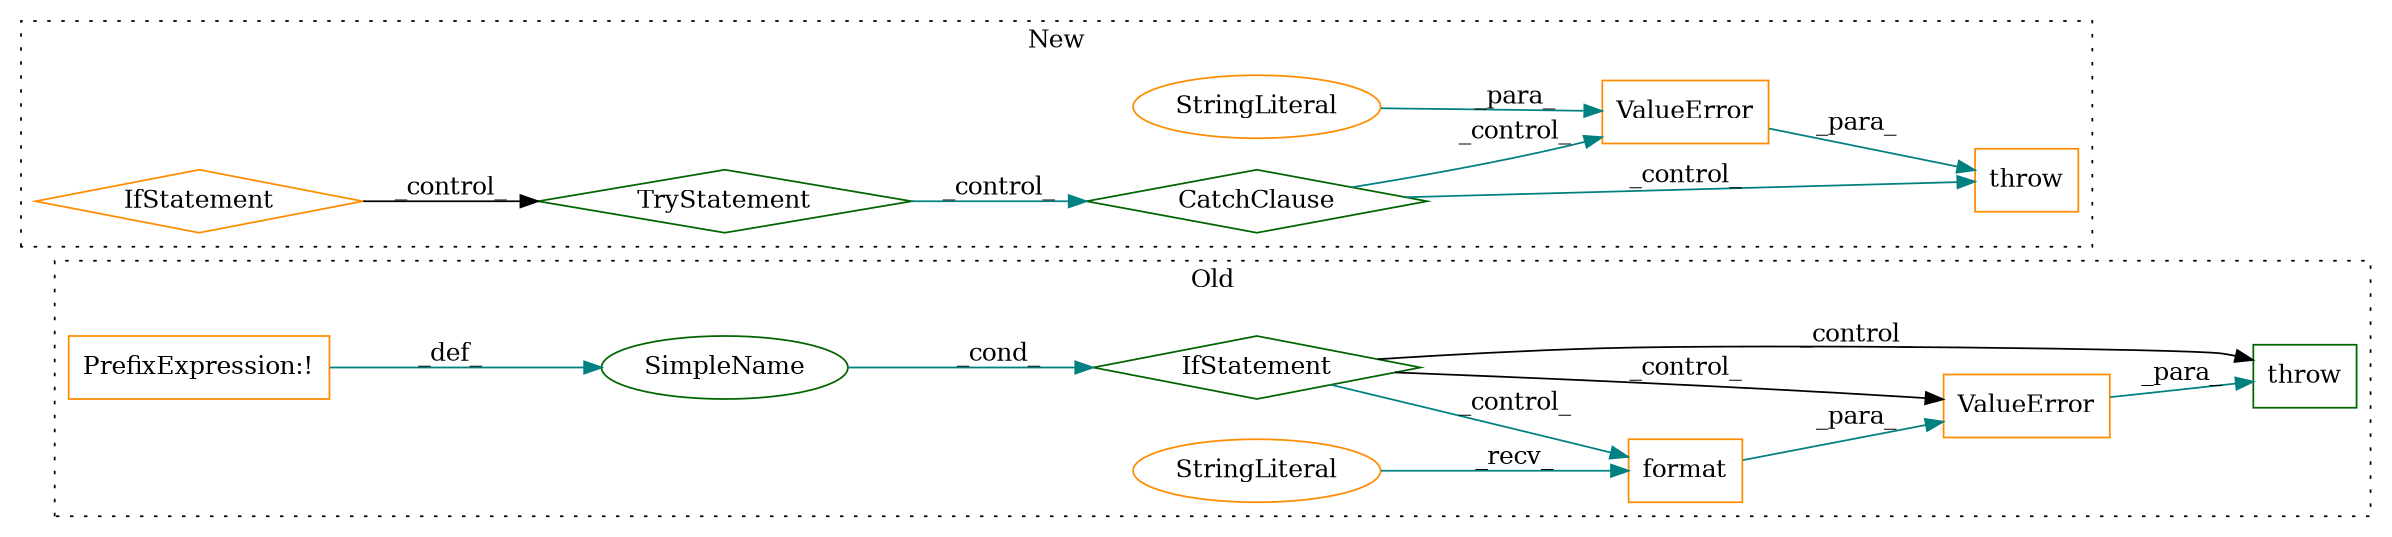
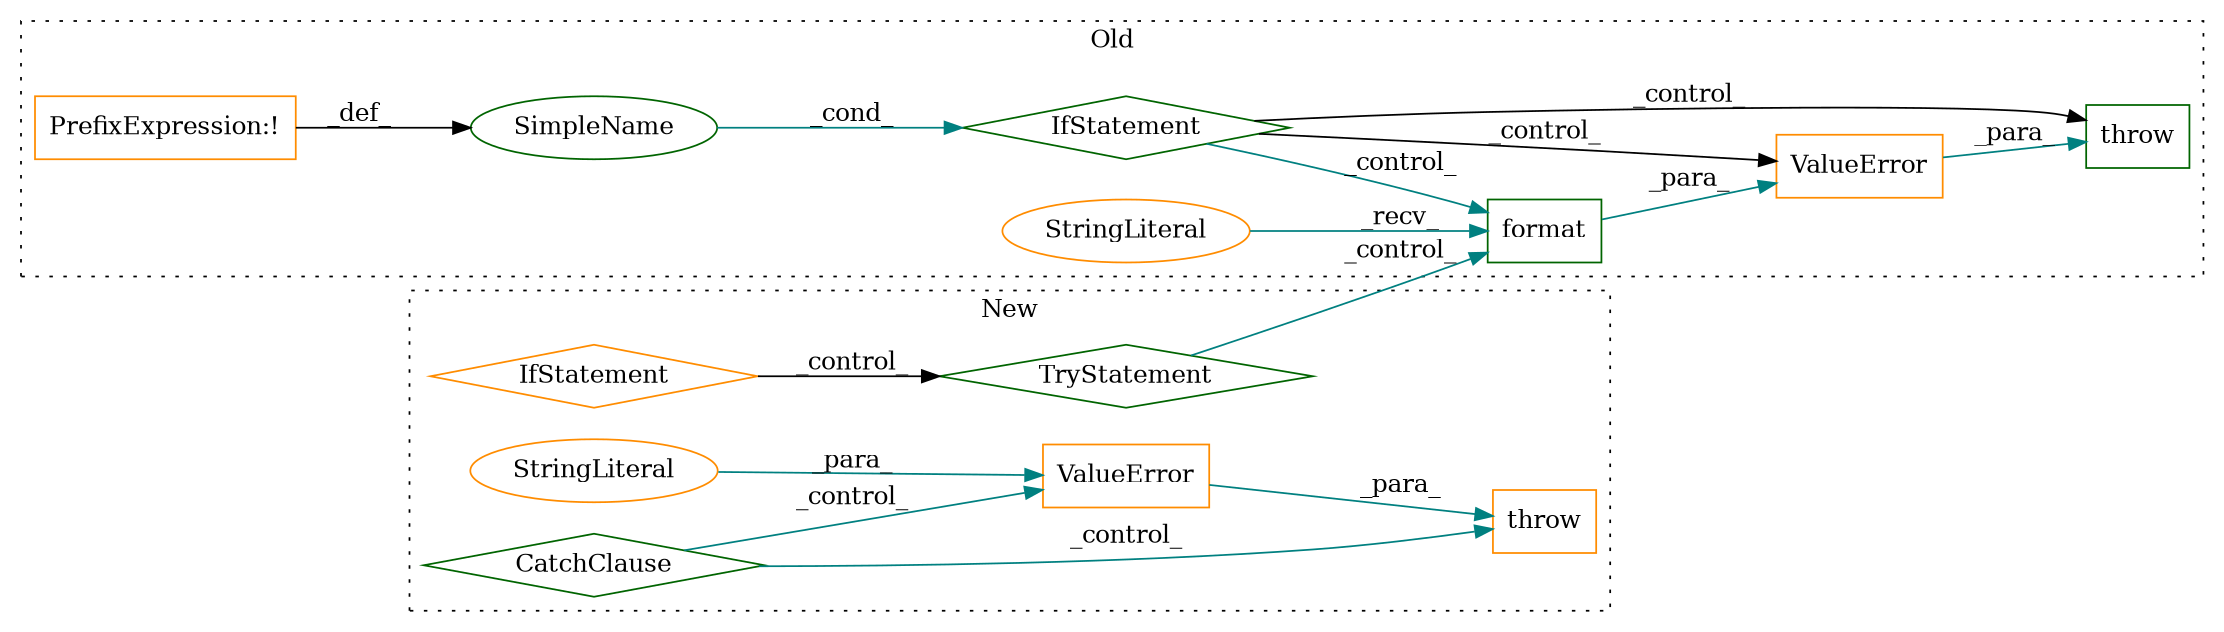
edge "TryStatement" -> "CatchClause": now "TryStatement" -> "format"
edge "PrefixExpression:!" -> "SimpleName": color teal -> black
node "format": color darkorange -> darkgreen
